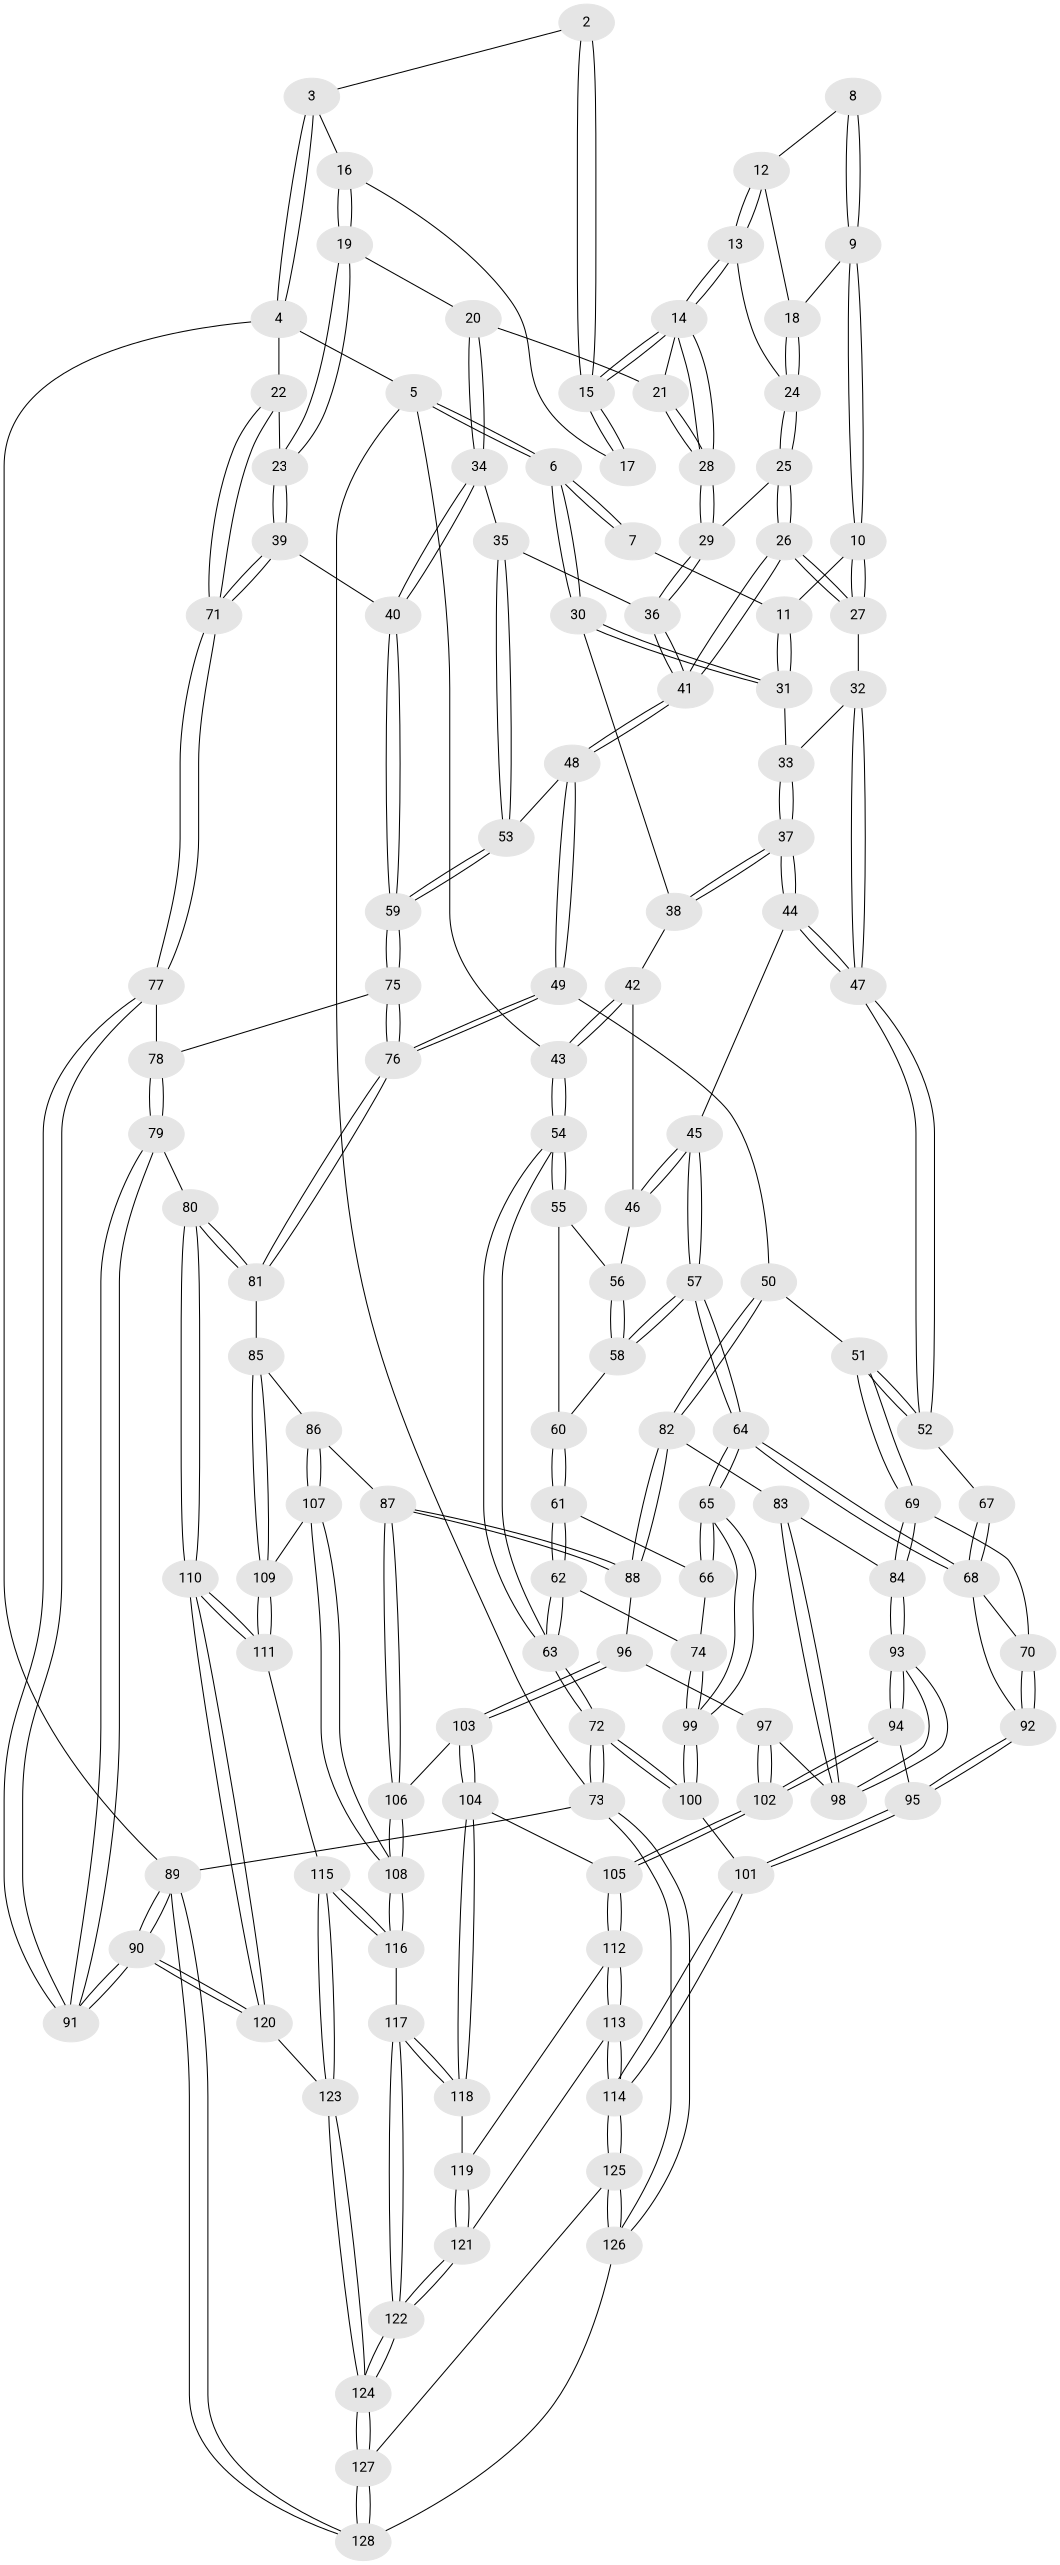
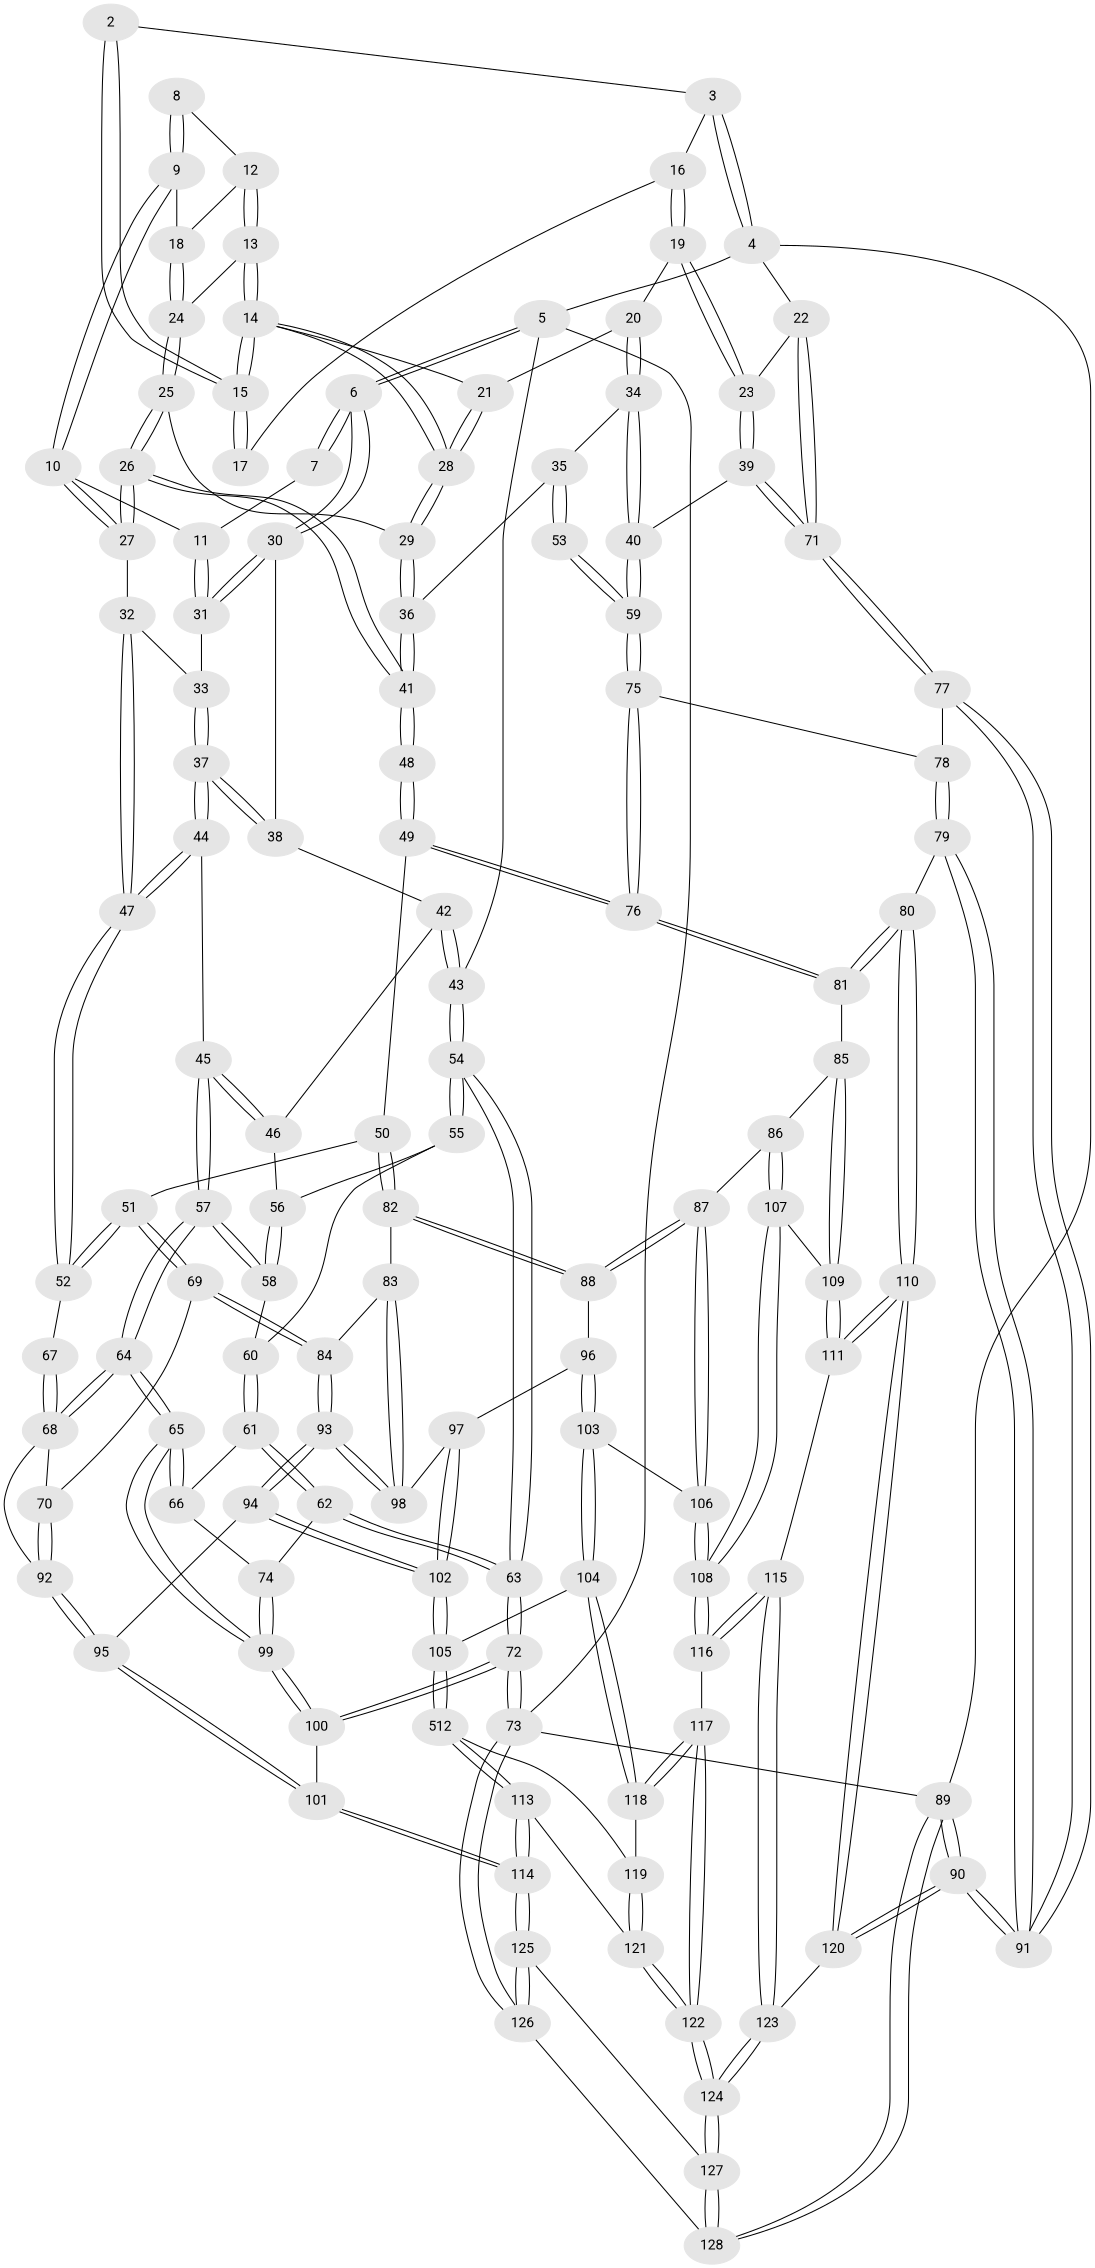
edge "48" -- "53": removed
node "112": label "112" -> "512"
